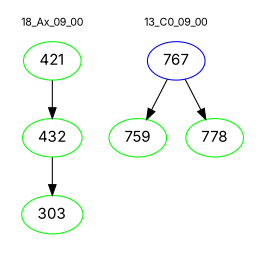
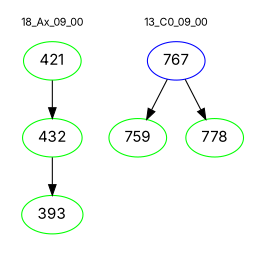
node "303": label "303" -> "393"
